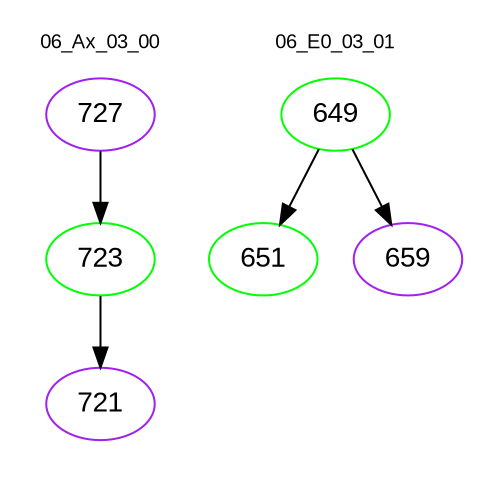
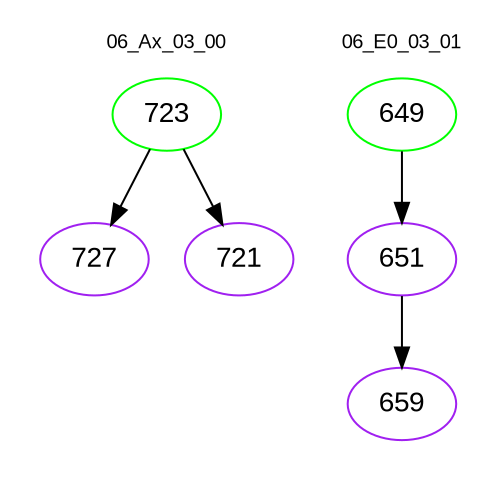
edge "727" -> "723": reversed
edge "649" -> "659": now "651" -> "659"
node "651": color green -> purple
